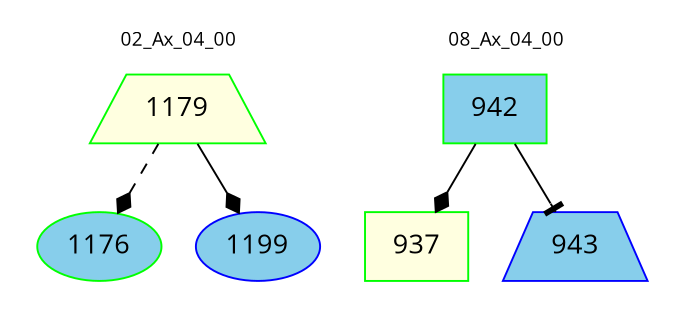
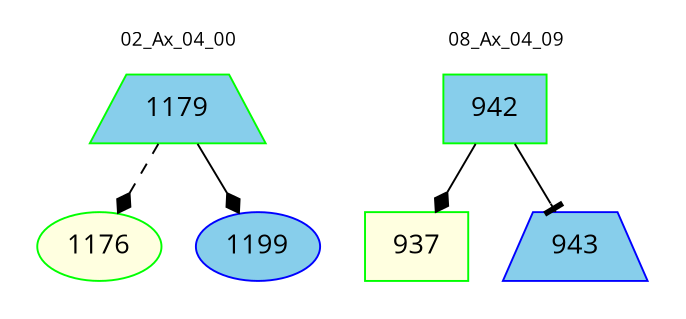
cluster "08_Ax_04_00": label "08_Ax_04_00" -> "08_Ax_04_09"
node "1179": fillcolor lightyellow -> skyblue
node "1176": fillcolor skyblue -> lightyellow
